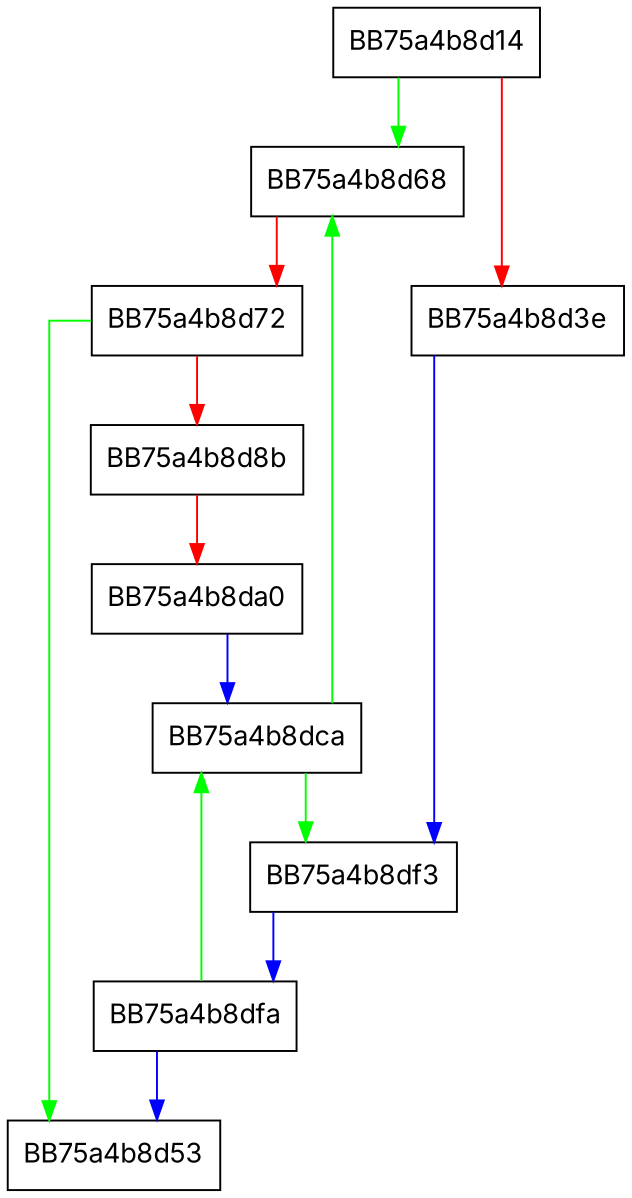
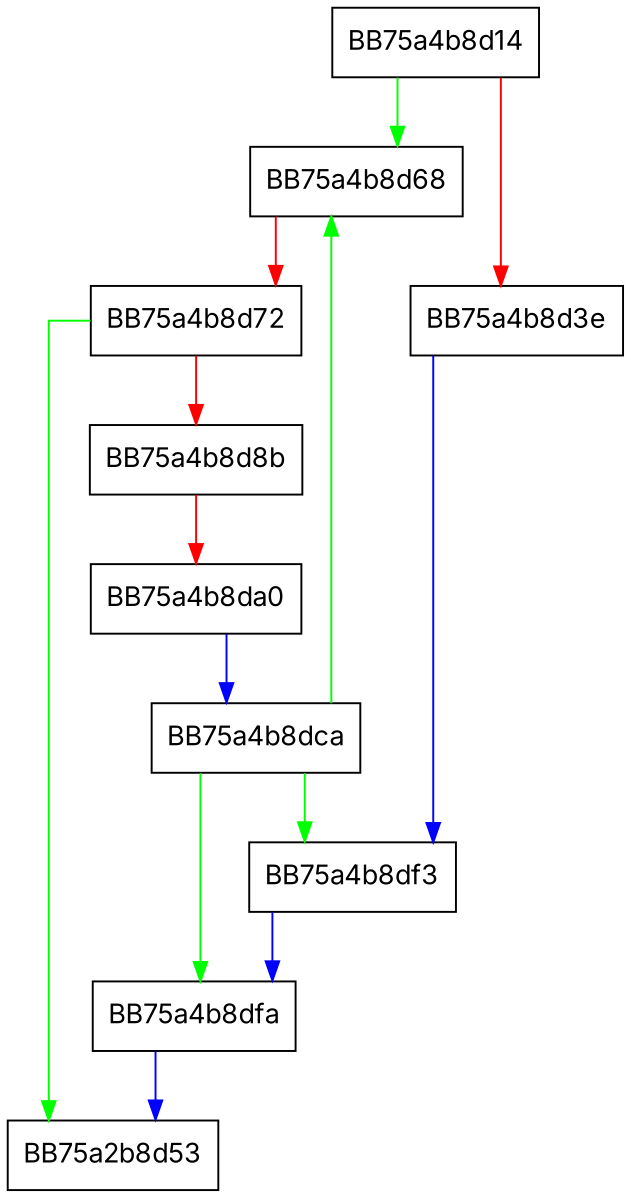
edge "BB75a4b8dfa" -> "BB75a4b8dca": reversed
node "BB75a4b8d53": label "BB75a4b8d53" -> "BB75a2b8d53"
